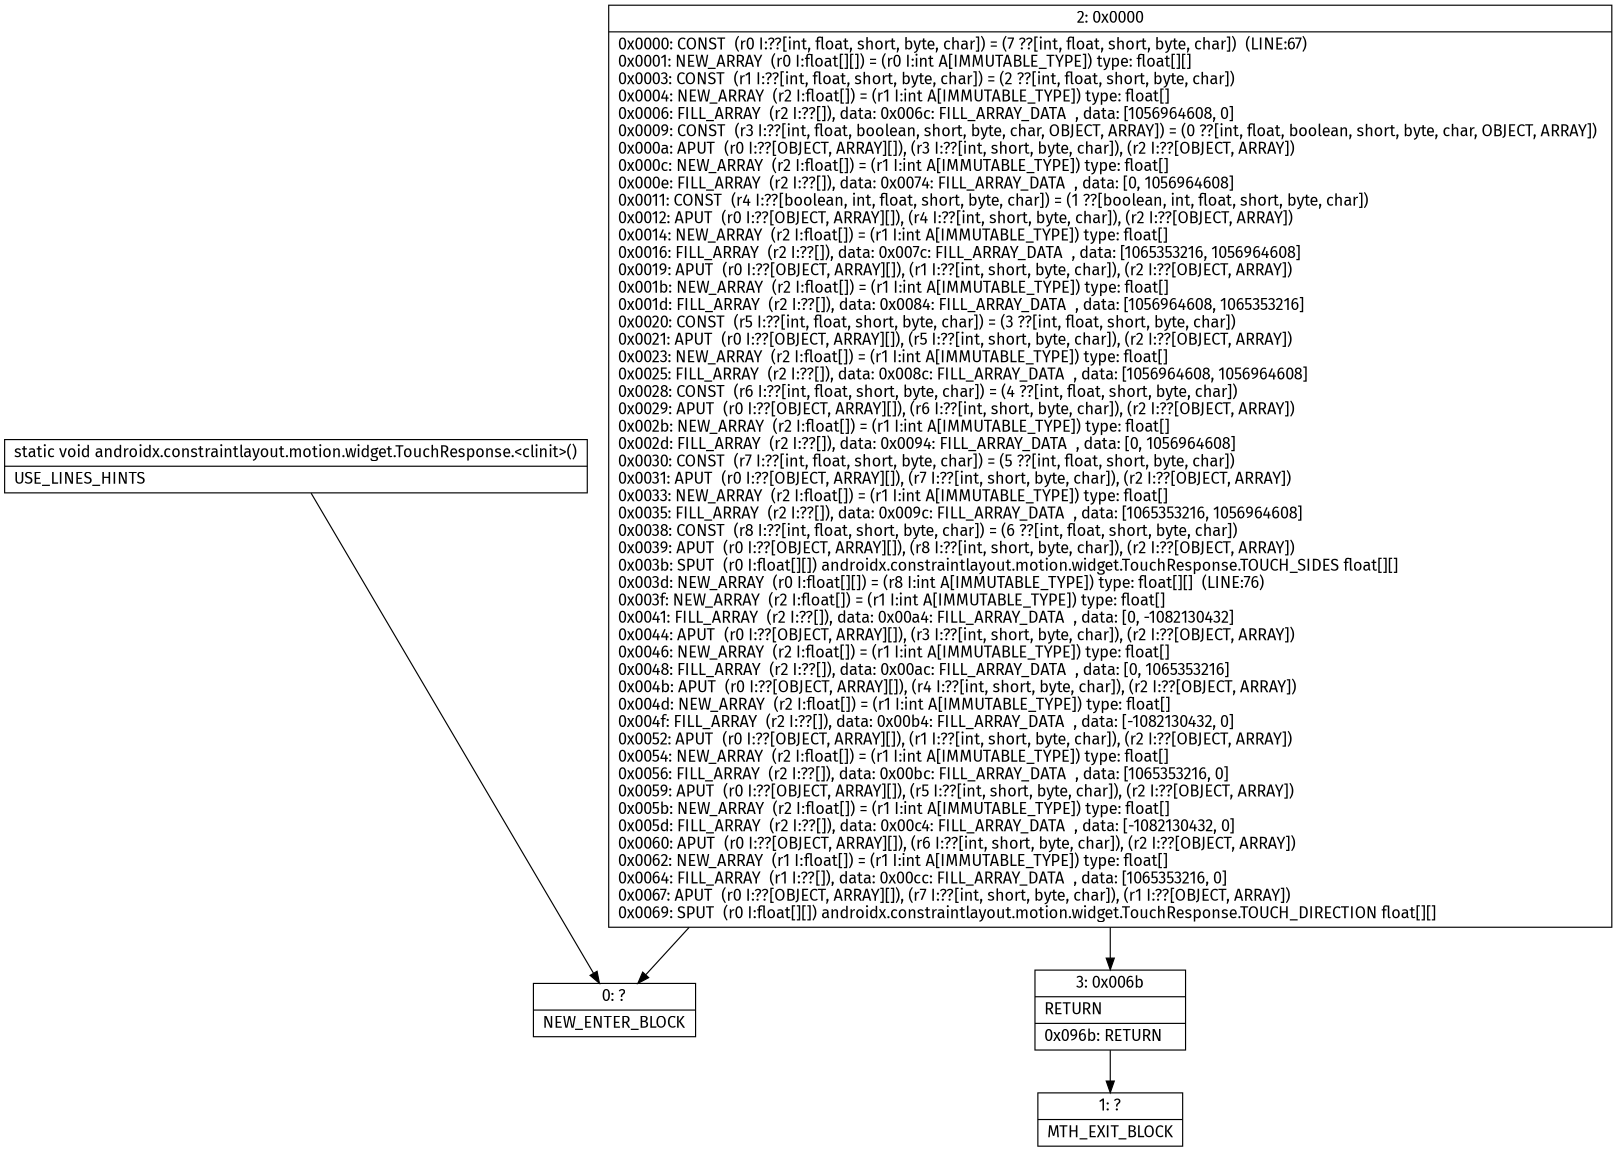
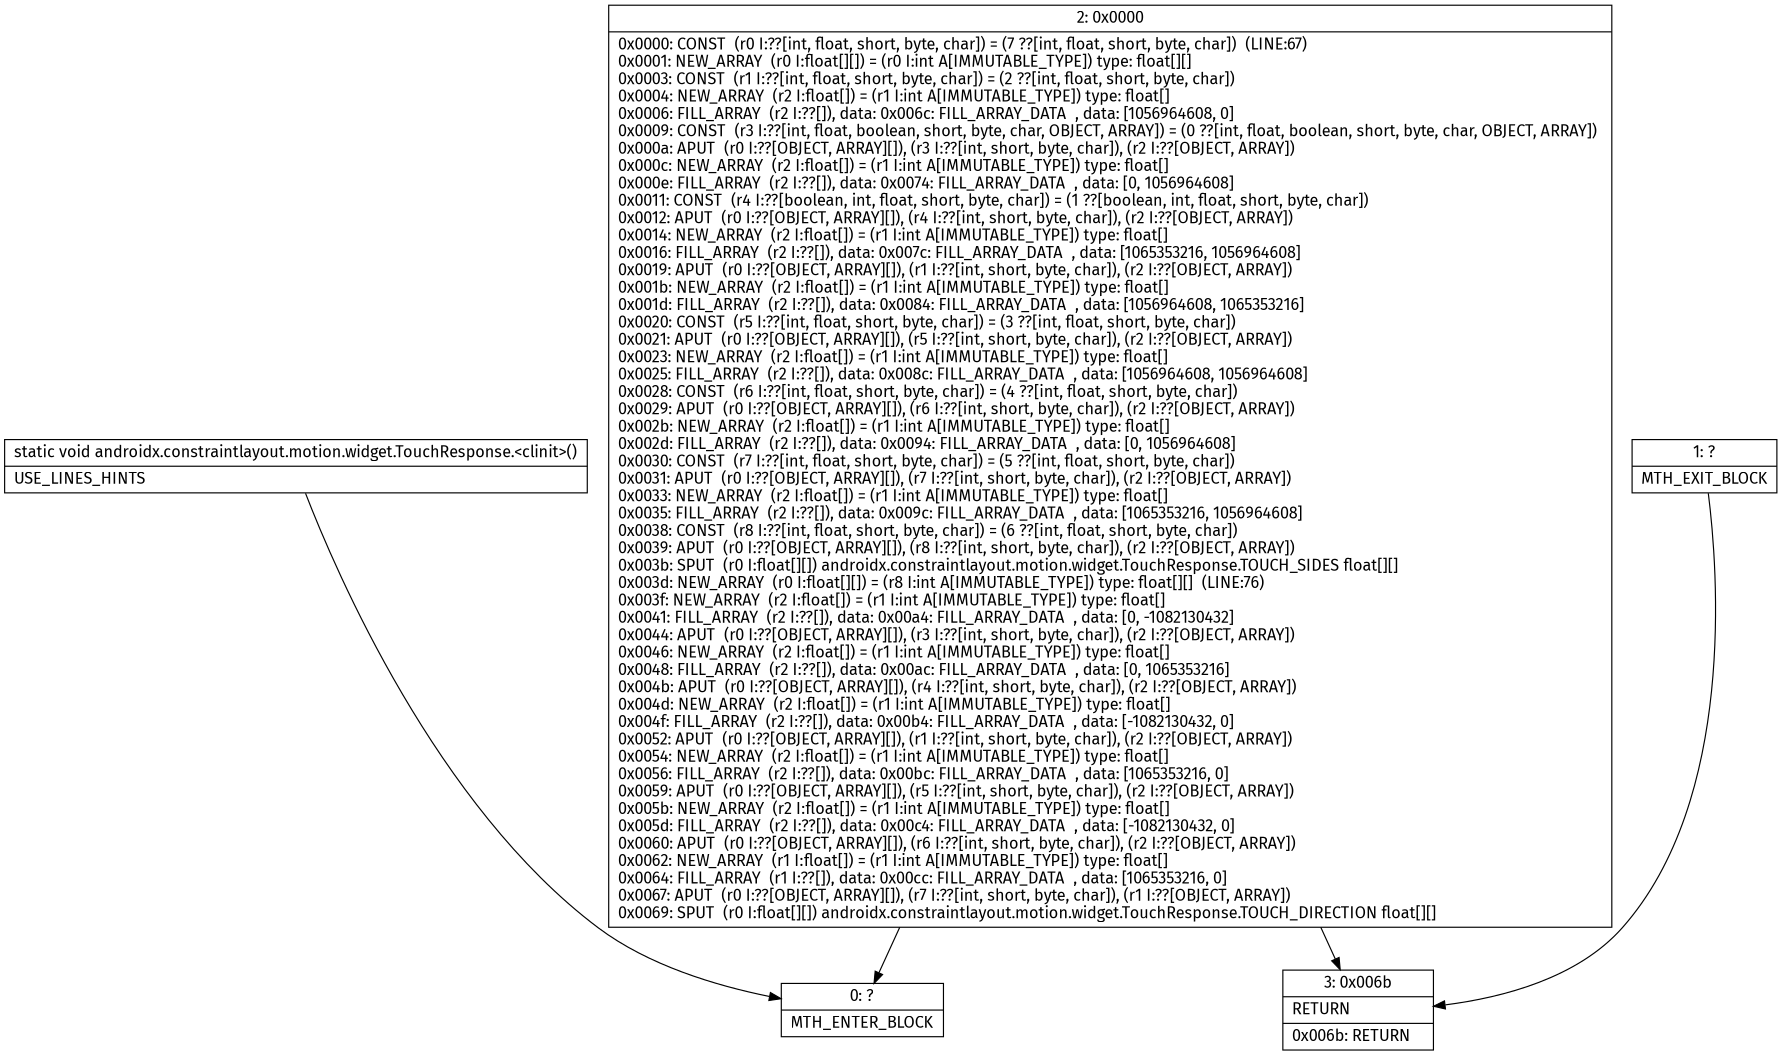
node "0: ?": text "NEW_ENTER_BLOCK" -> "MTH_ENTER_BLOCK"
node "3: 0x006b": text "0x096b: RETURN" -> "0x006b: RETURN"
edge "3: 0x006b" -> "1: ?": reversed
